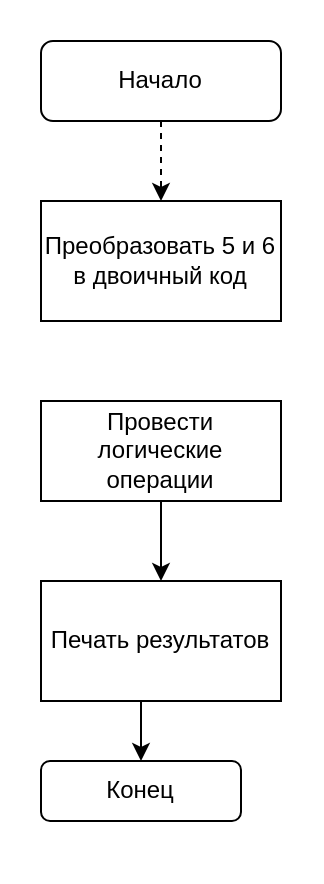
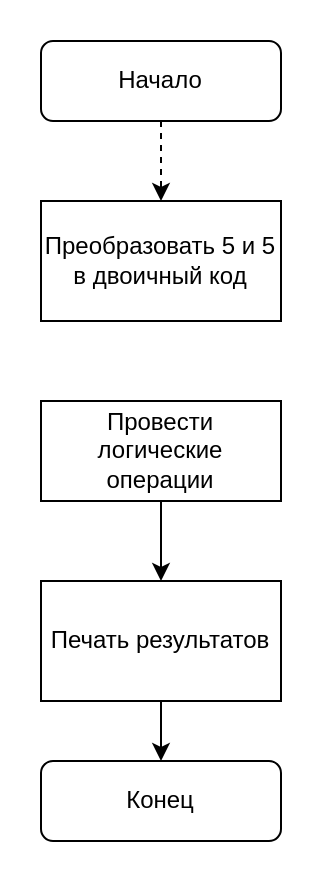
node "Преобразовать 5 и 6 в двоичный код": label "Преобразовать 5 и 6 в двоичный код" -> "Преобразовать 5 и 5 в двоичный код"
node "Конец": size 200x60 -> 240x80
